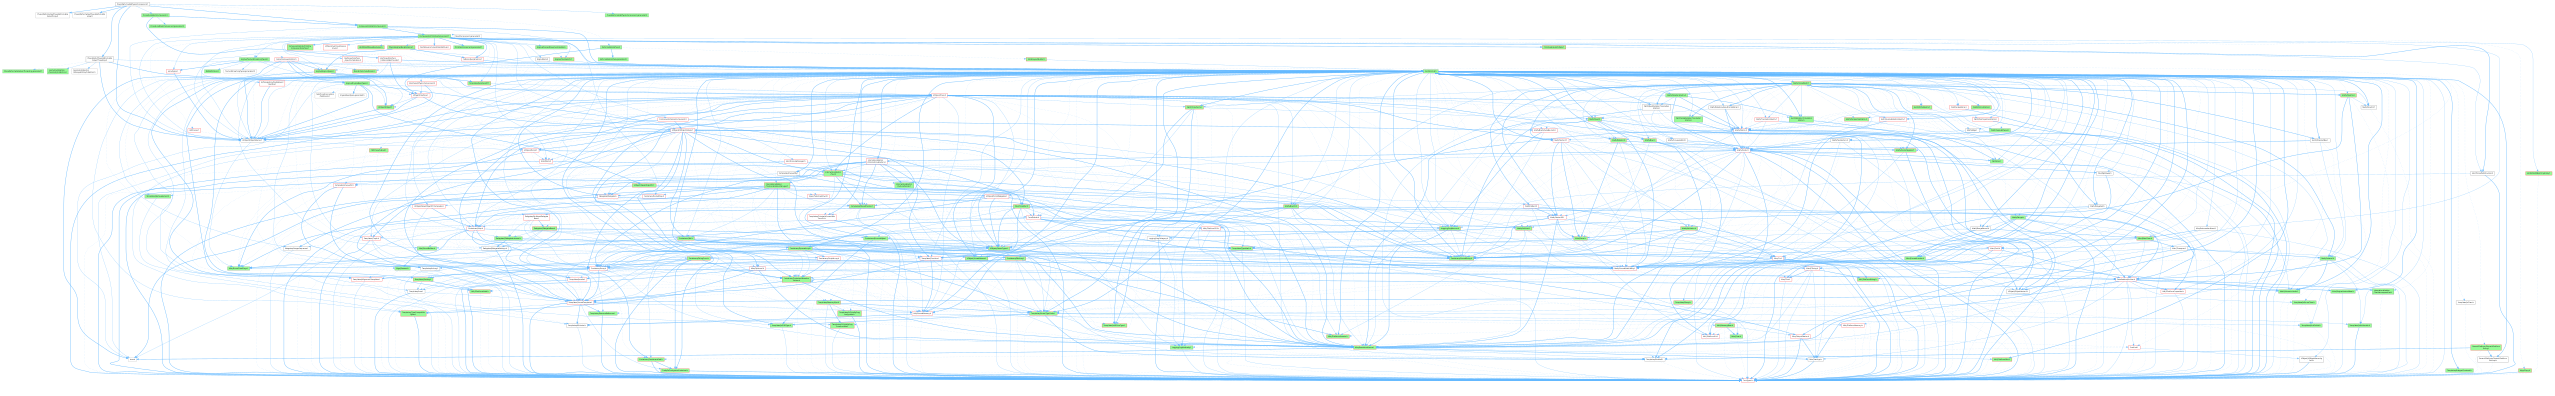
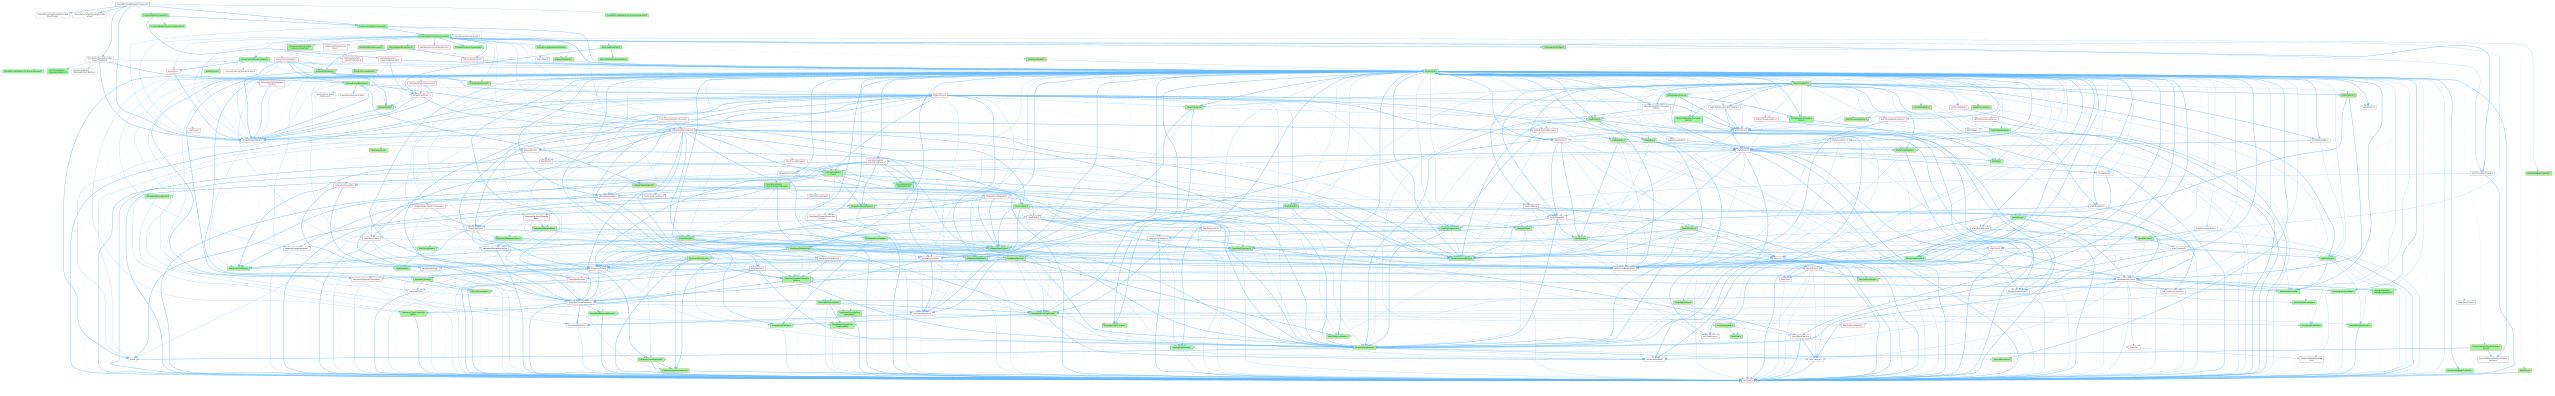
edge "UObject/UObjectHierarchy Fwd.h" -> "CoreTypes.h": now "Misc/DateTime.h" -> "CoreTypes.h"
